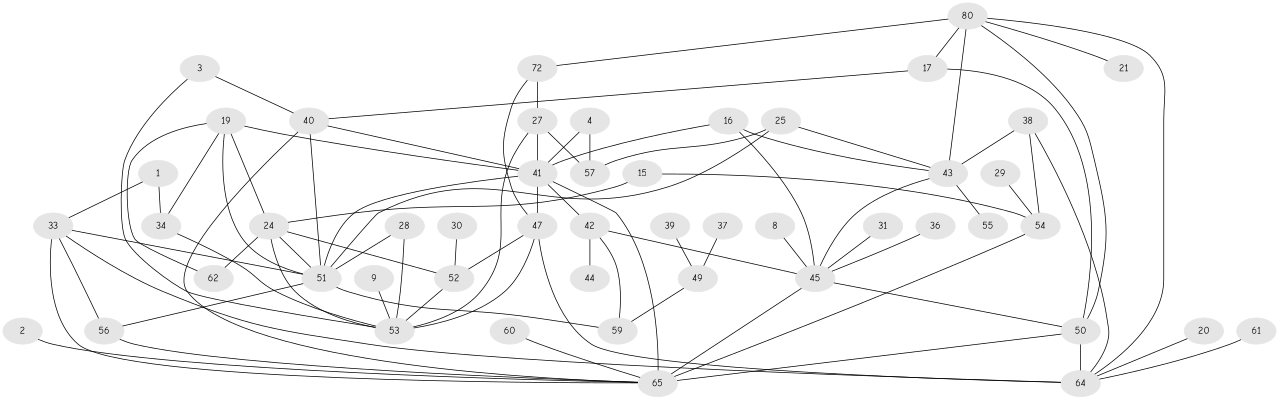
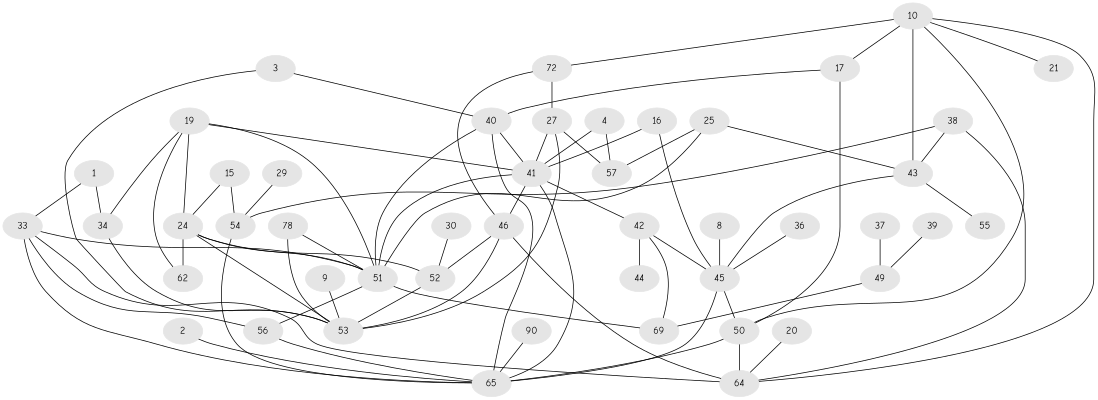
node "80": label "80" -> "10"
edge "16" -- "43": removed
node "28": label "28" -> "78"
node "47": label "47" -> "46"
node "31": removed
node "60": label "60" -> "90"
node "59": label "59" -> "69"
node "61": removed
